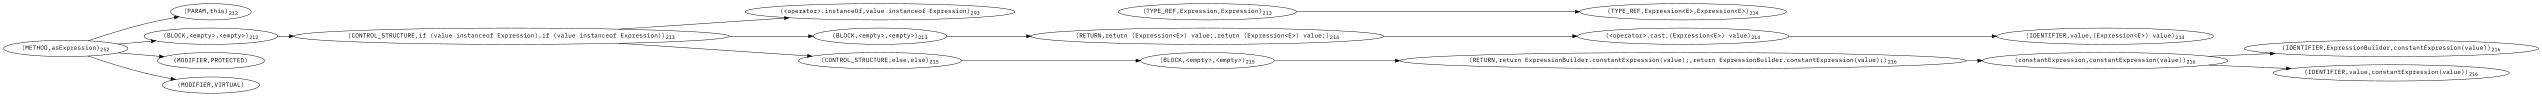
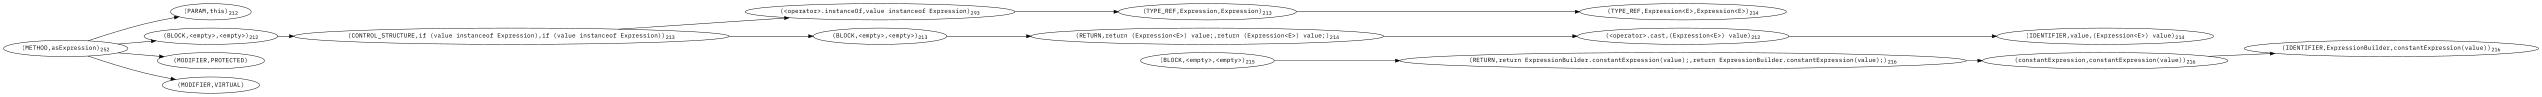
edge "(<operator>.instanceOf,value instanceof Expression)" -> "(TYPE_REF,Expression,Expression)": added
node "(<operator>.cast,(Expression<E>) value)": text "214" -> "212"
node "(CONTROL_STRUCTURE,else,else)": removed
node "(IDENTIFIER,value,constantExpression(value))": removed
